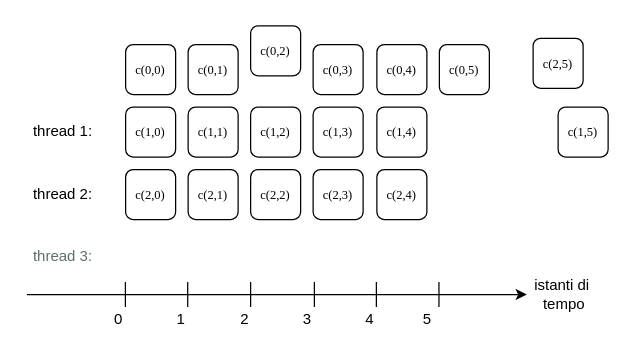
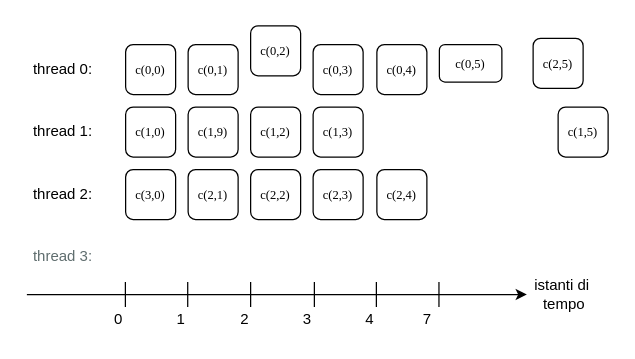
node "thread 0:": added
node "c(0,5)": size 50x50 -> 63x38
node "c(1,1)": label "c(1,1)" -> "c(1,9)"
node "c(1,4)": removed
node "c(2,0)": label "c(2,0)" -> "c(3,0)"
node "5": label "5" -> "7"
